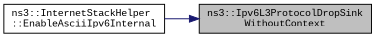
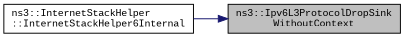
node "ns3::InternetStackHelper ::EnableAsciiIpv6Internal": label "ns3::InternetStackHelper ::EnableAsciiIpv6Internal" -> "ns3::InternetStackHelper ::InternetStackHelper6Internal"
